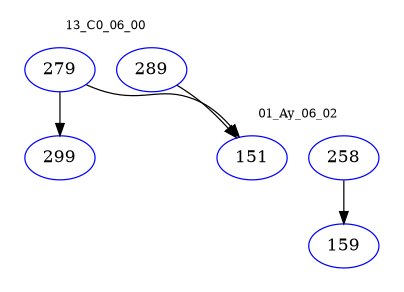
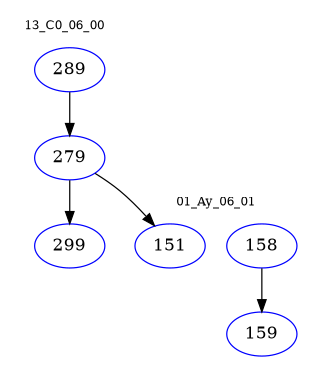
edge "289" -> "151": now "289" -> "279"
cluster "01_Ay_06_02": label "01_Ay_06_02" -> "01_Ay_06_01"
node "258": label "258" -> "158"
